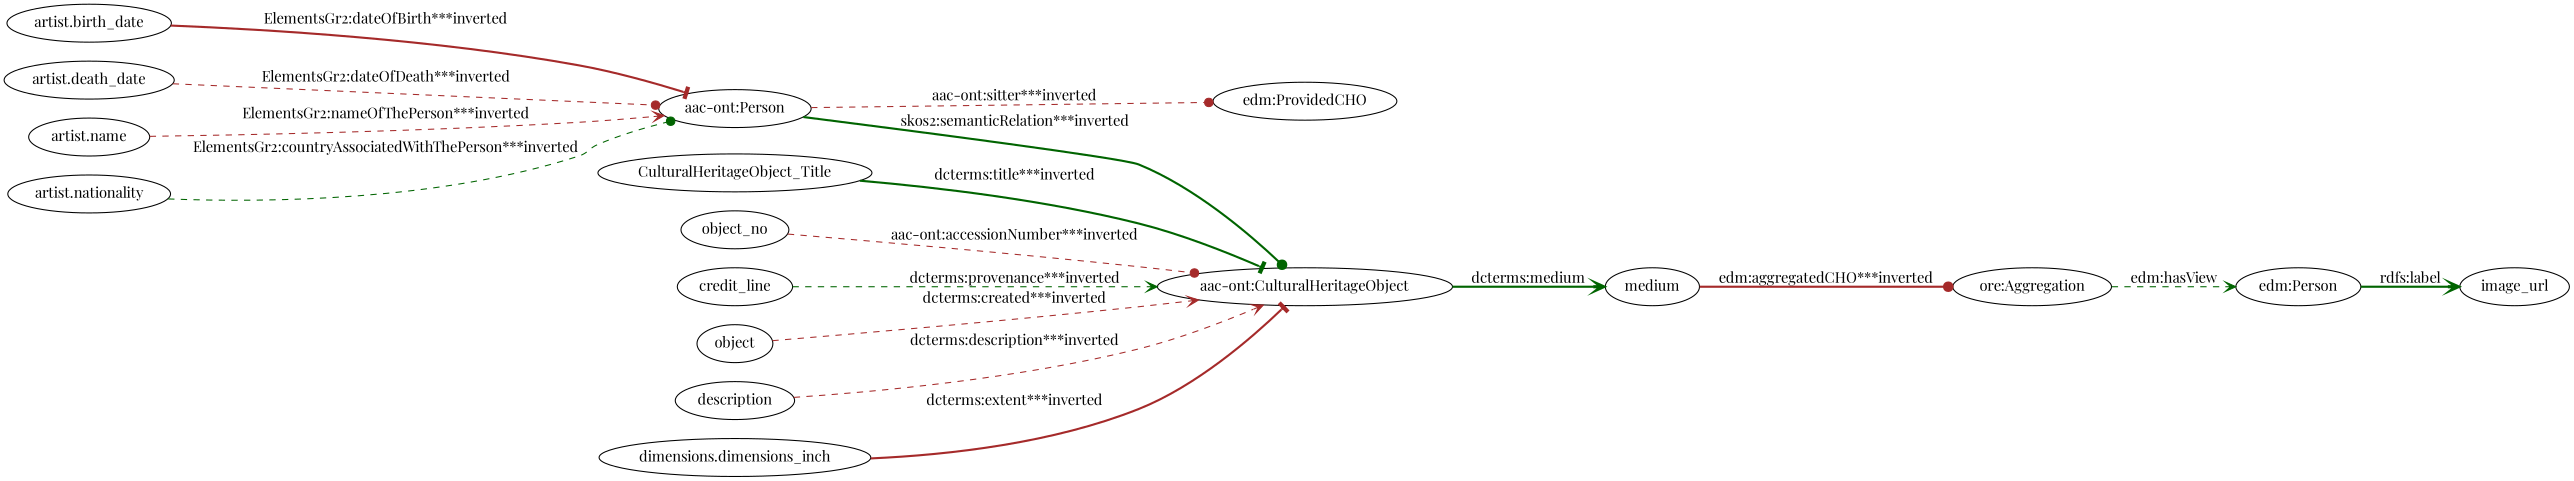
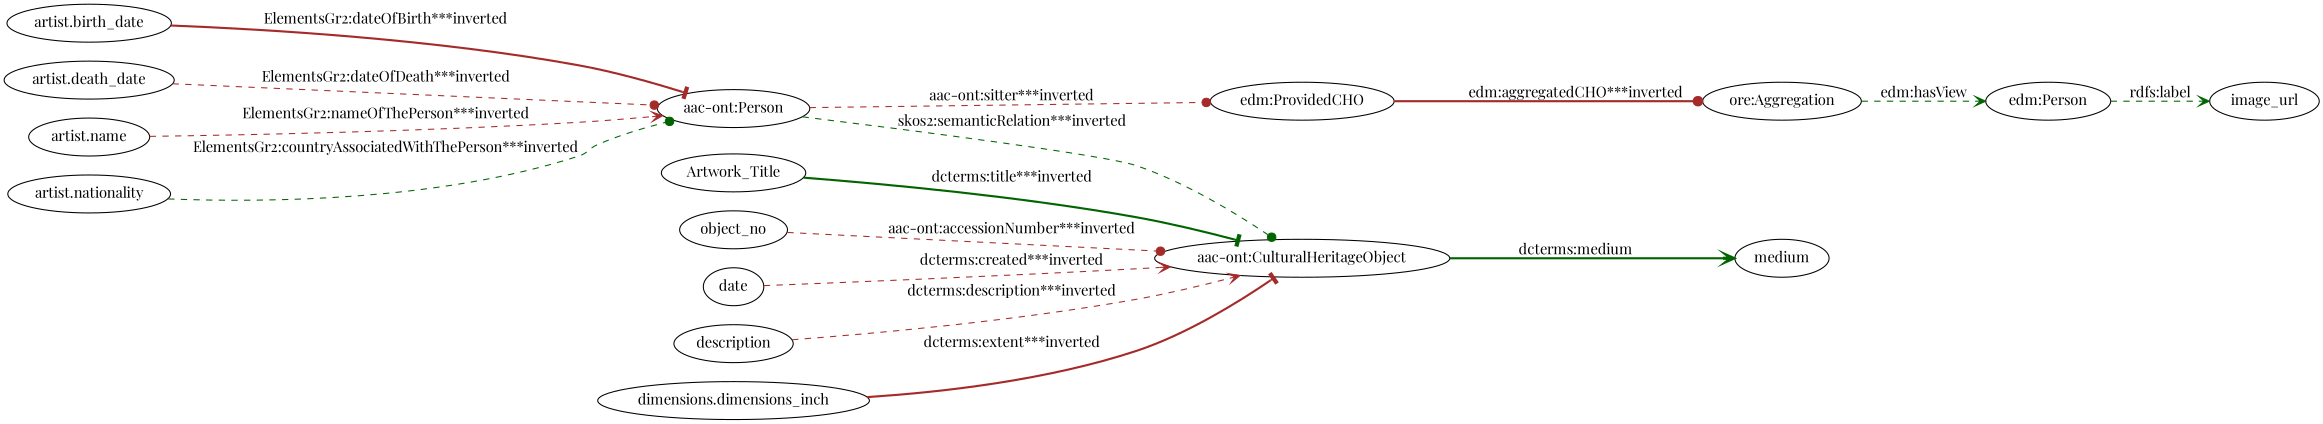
edge "aac-ont:Person" -> "aac-ont:CulturalHeritageObject": style bold -> dashed
node "CulturalHeritageObject_Title": label "CulturalHeritageObject_Title" -> "Artwork_Title"
node "credit_line": removed
edge "medium" -> "ore:Aggregation": now "edm:ProvidedCHO" -> "ore:Aggregation"
edge "edm:Person" -> "image_url": style bold -> dashed
node "object": label "object" -> "date"
